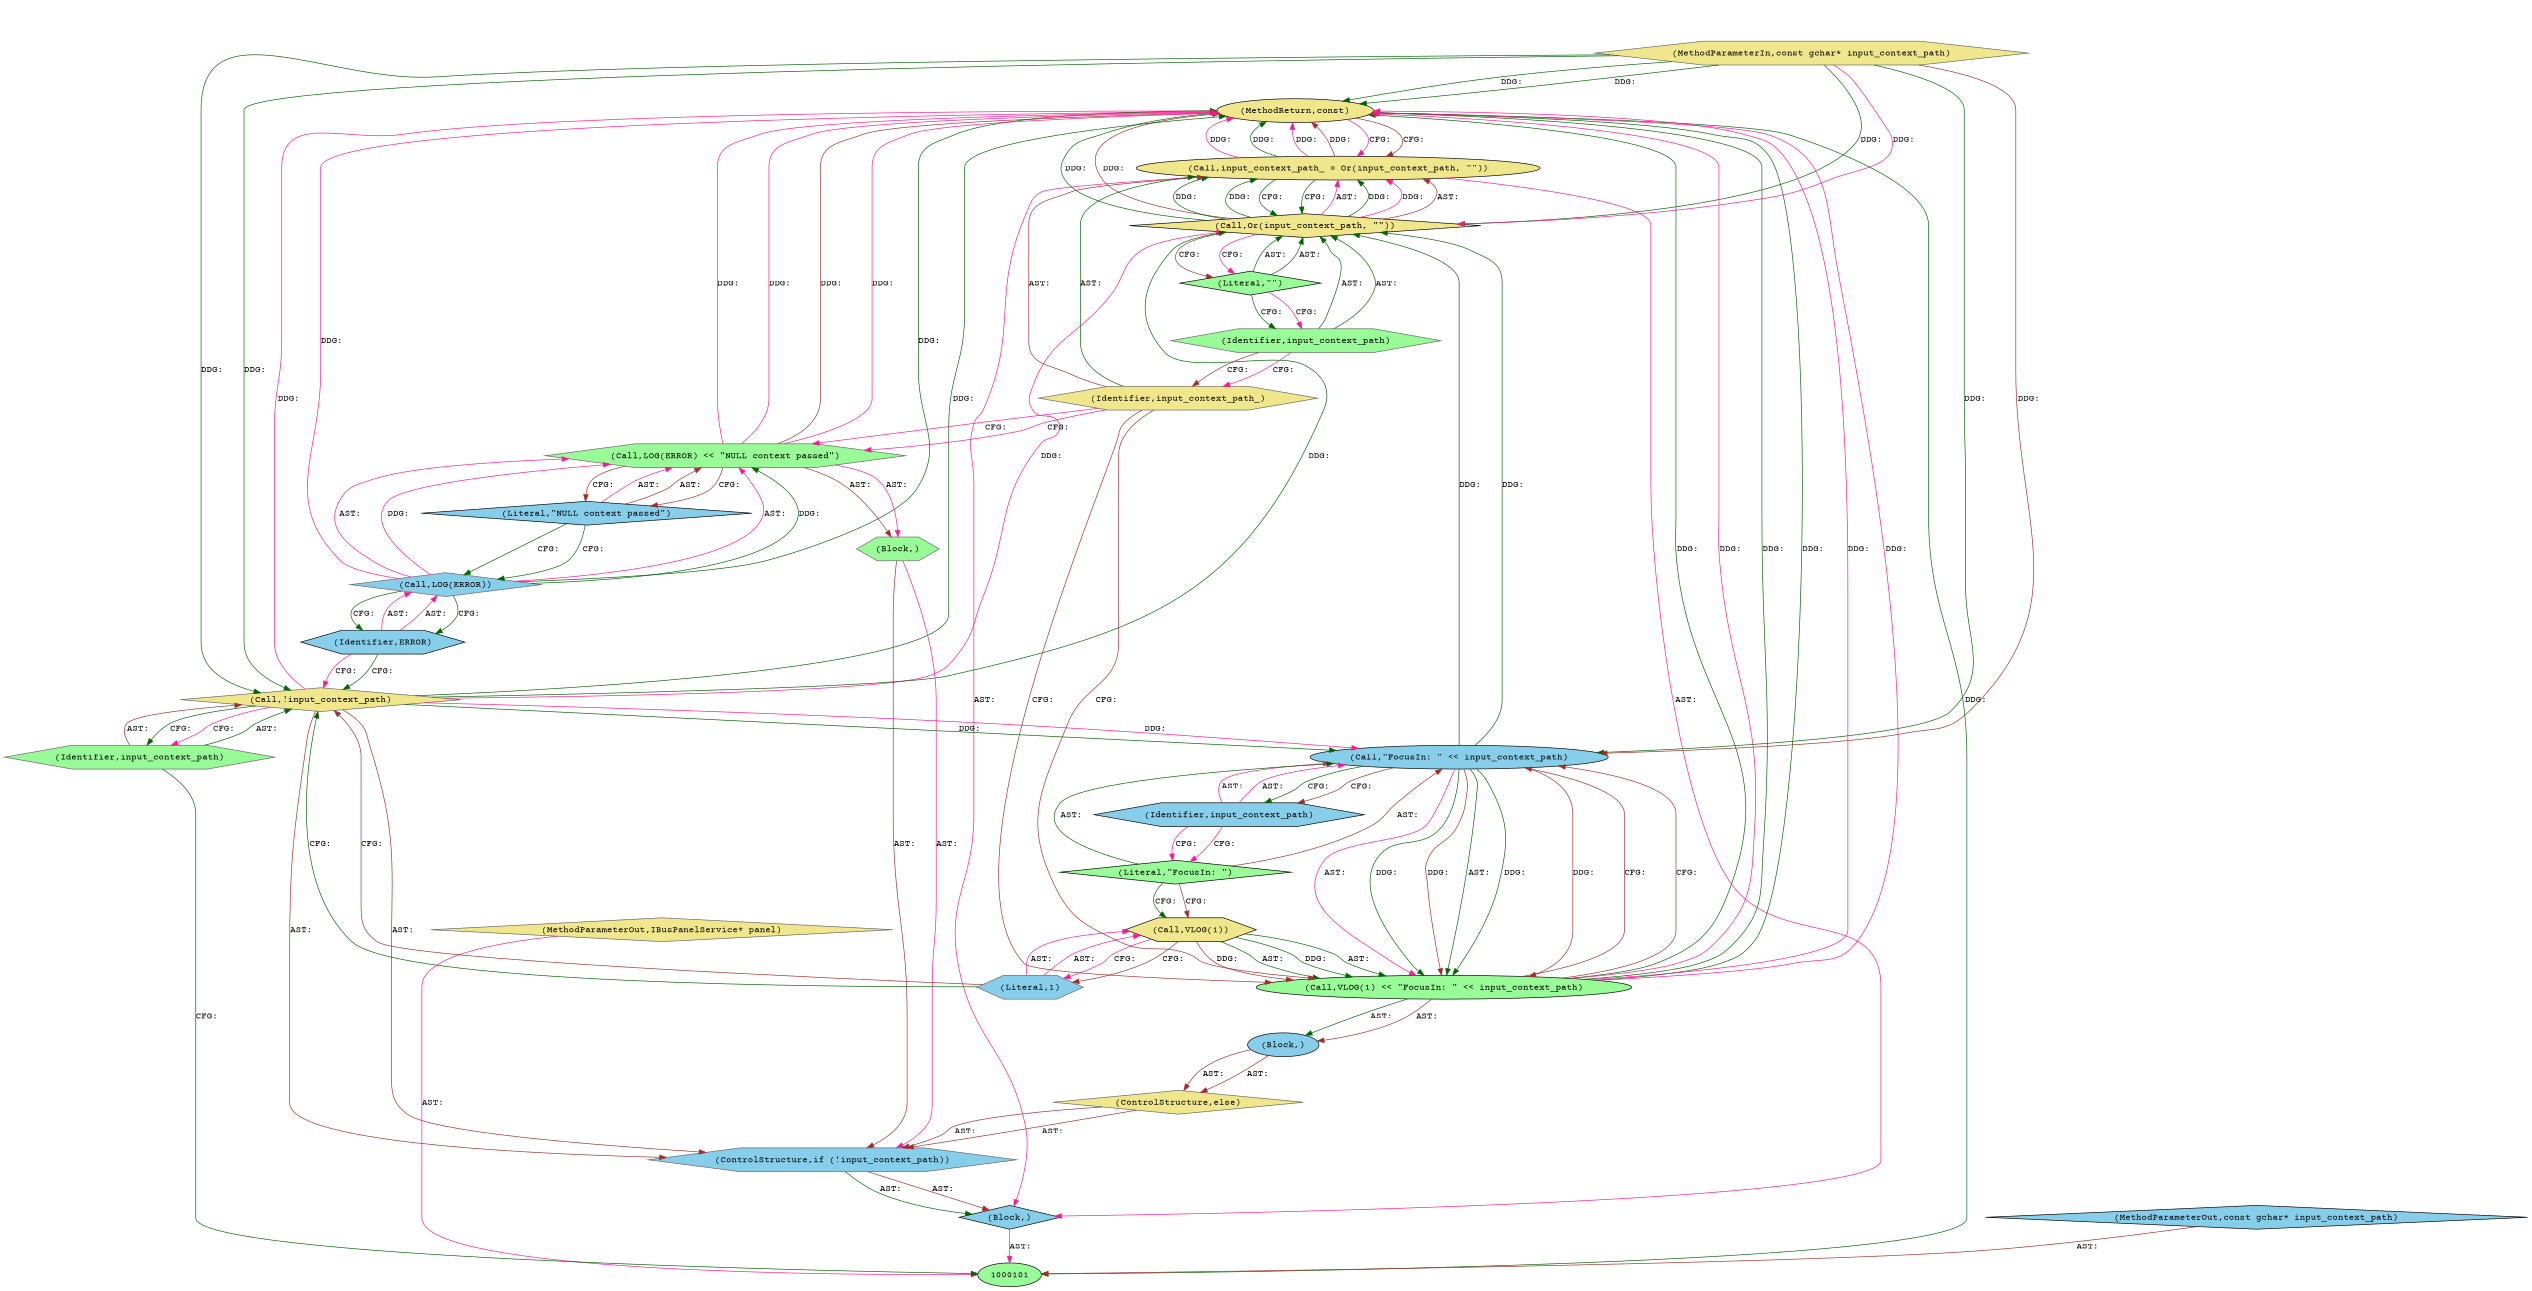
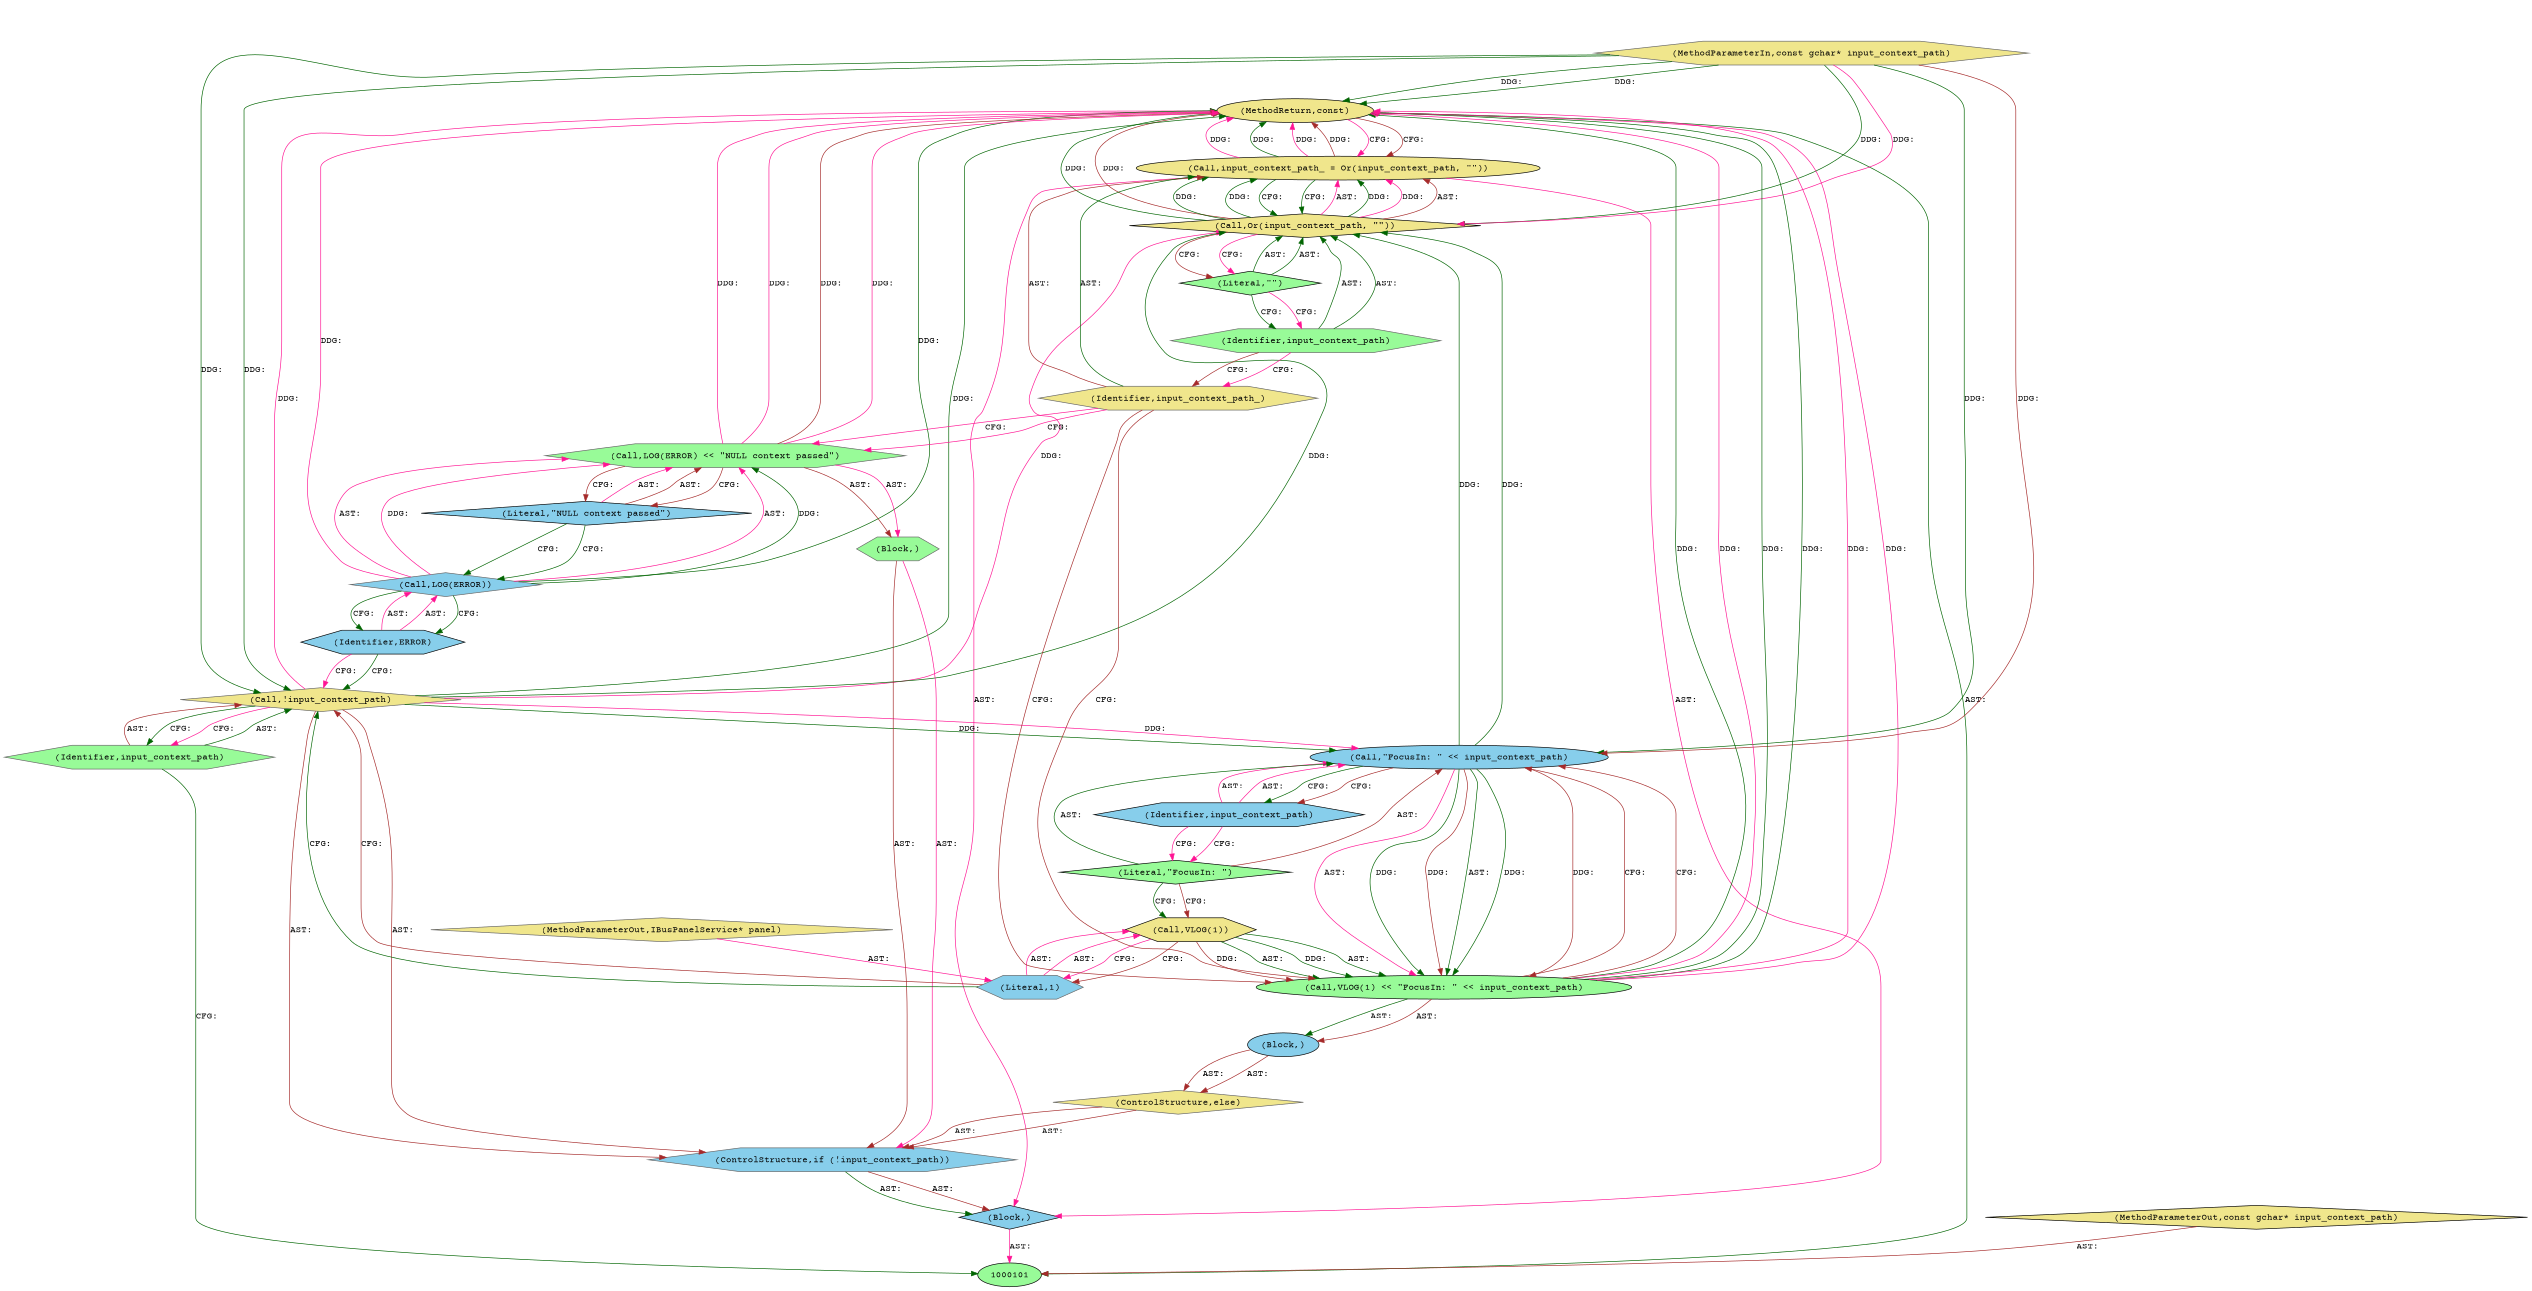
edge "(MethodReturn,const)" -> "1000101": label "DDG: " -> "AST: "
node "(MethodParameterOut,const gchar* input_context_path)": fillcolor skyblue -> khaki
edge "(MethodParameterOut,IBusPanelService* panel)" -> "1000101": now "(MethodParameterOut,IBusPanelService* panel)" -> "(Literal,1)"
